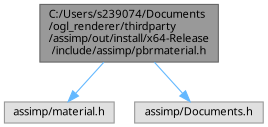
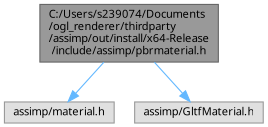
node "assimp/Documents.h": label "assimp/Documents.h" -> "assimp/GltfMaterial.h"
